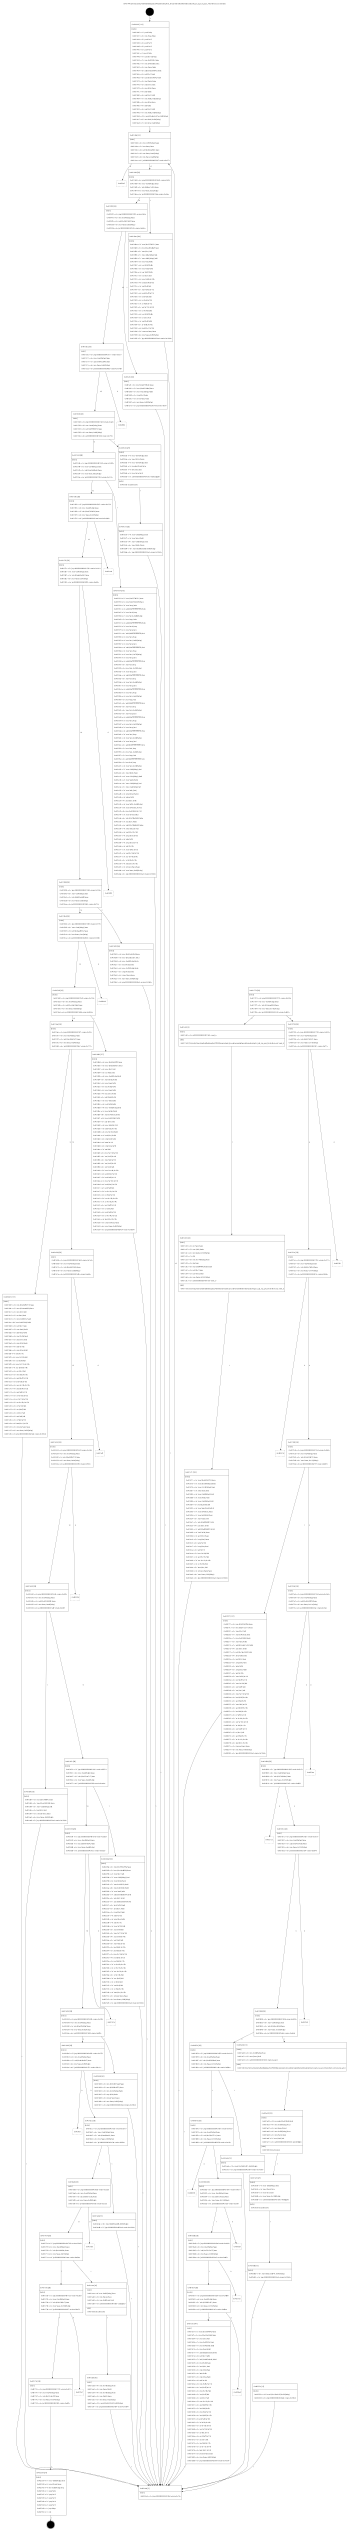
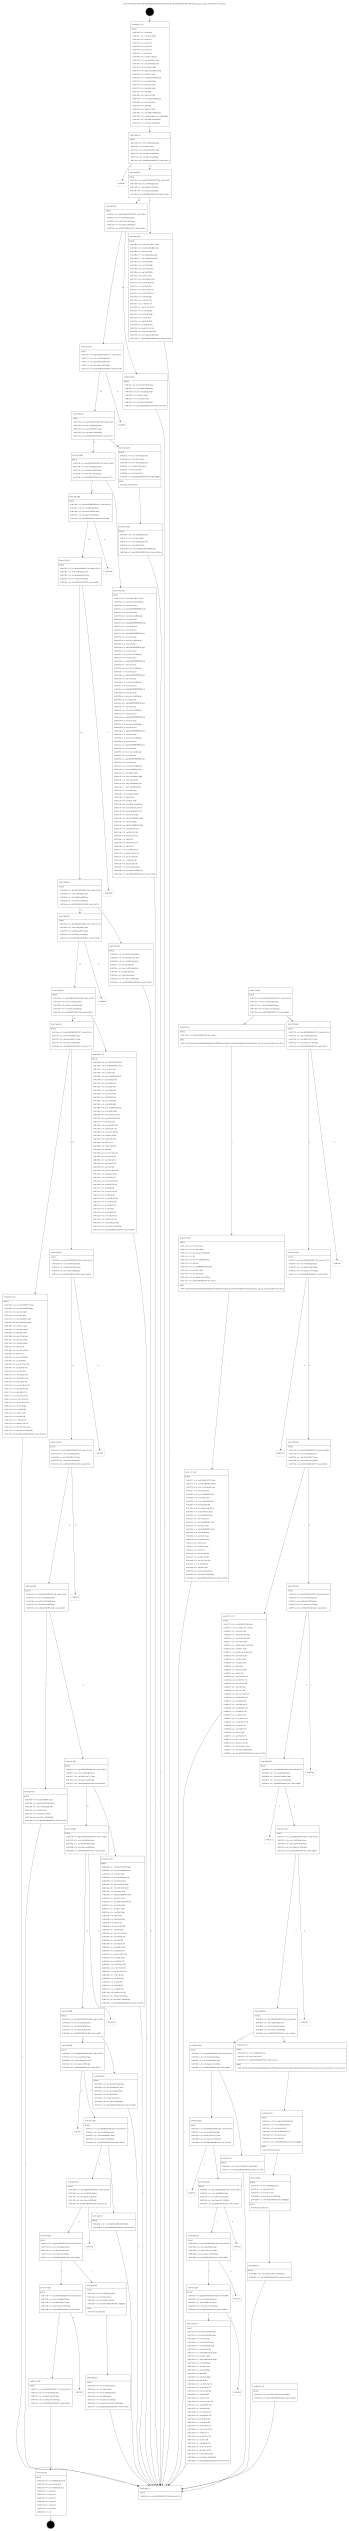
edge "0x4024a4 [5]" -> "0x4014b4 [32]": removed, label "19"
